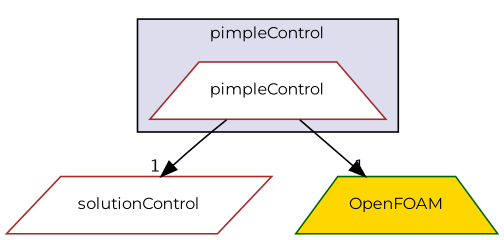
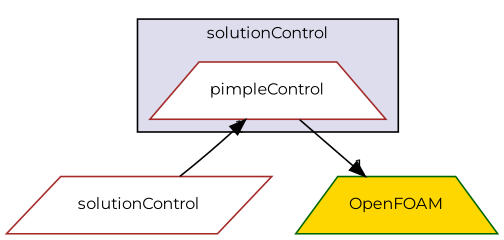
cluster "pimpleControl": label "pimpleControl" -> "solutionControl"
edge "pimpleControl" -> "solutionControl": reversed
